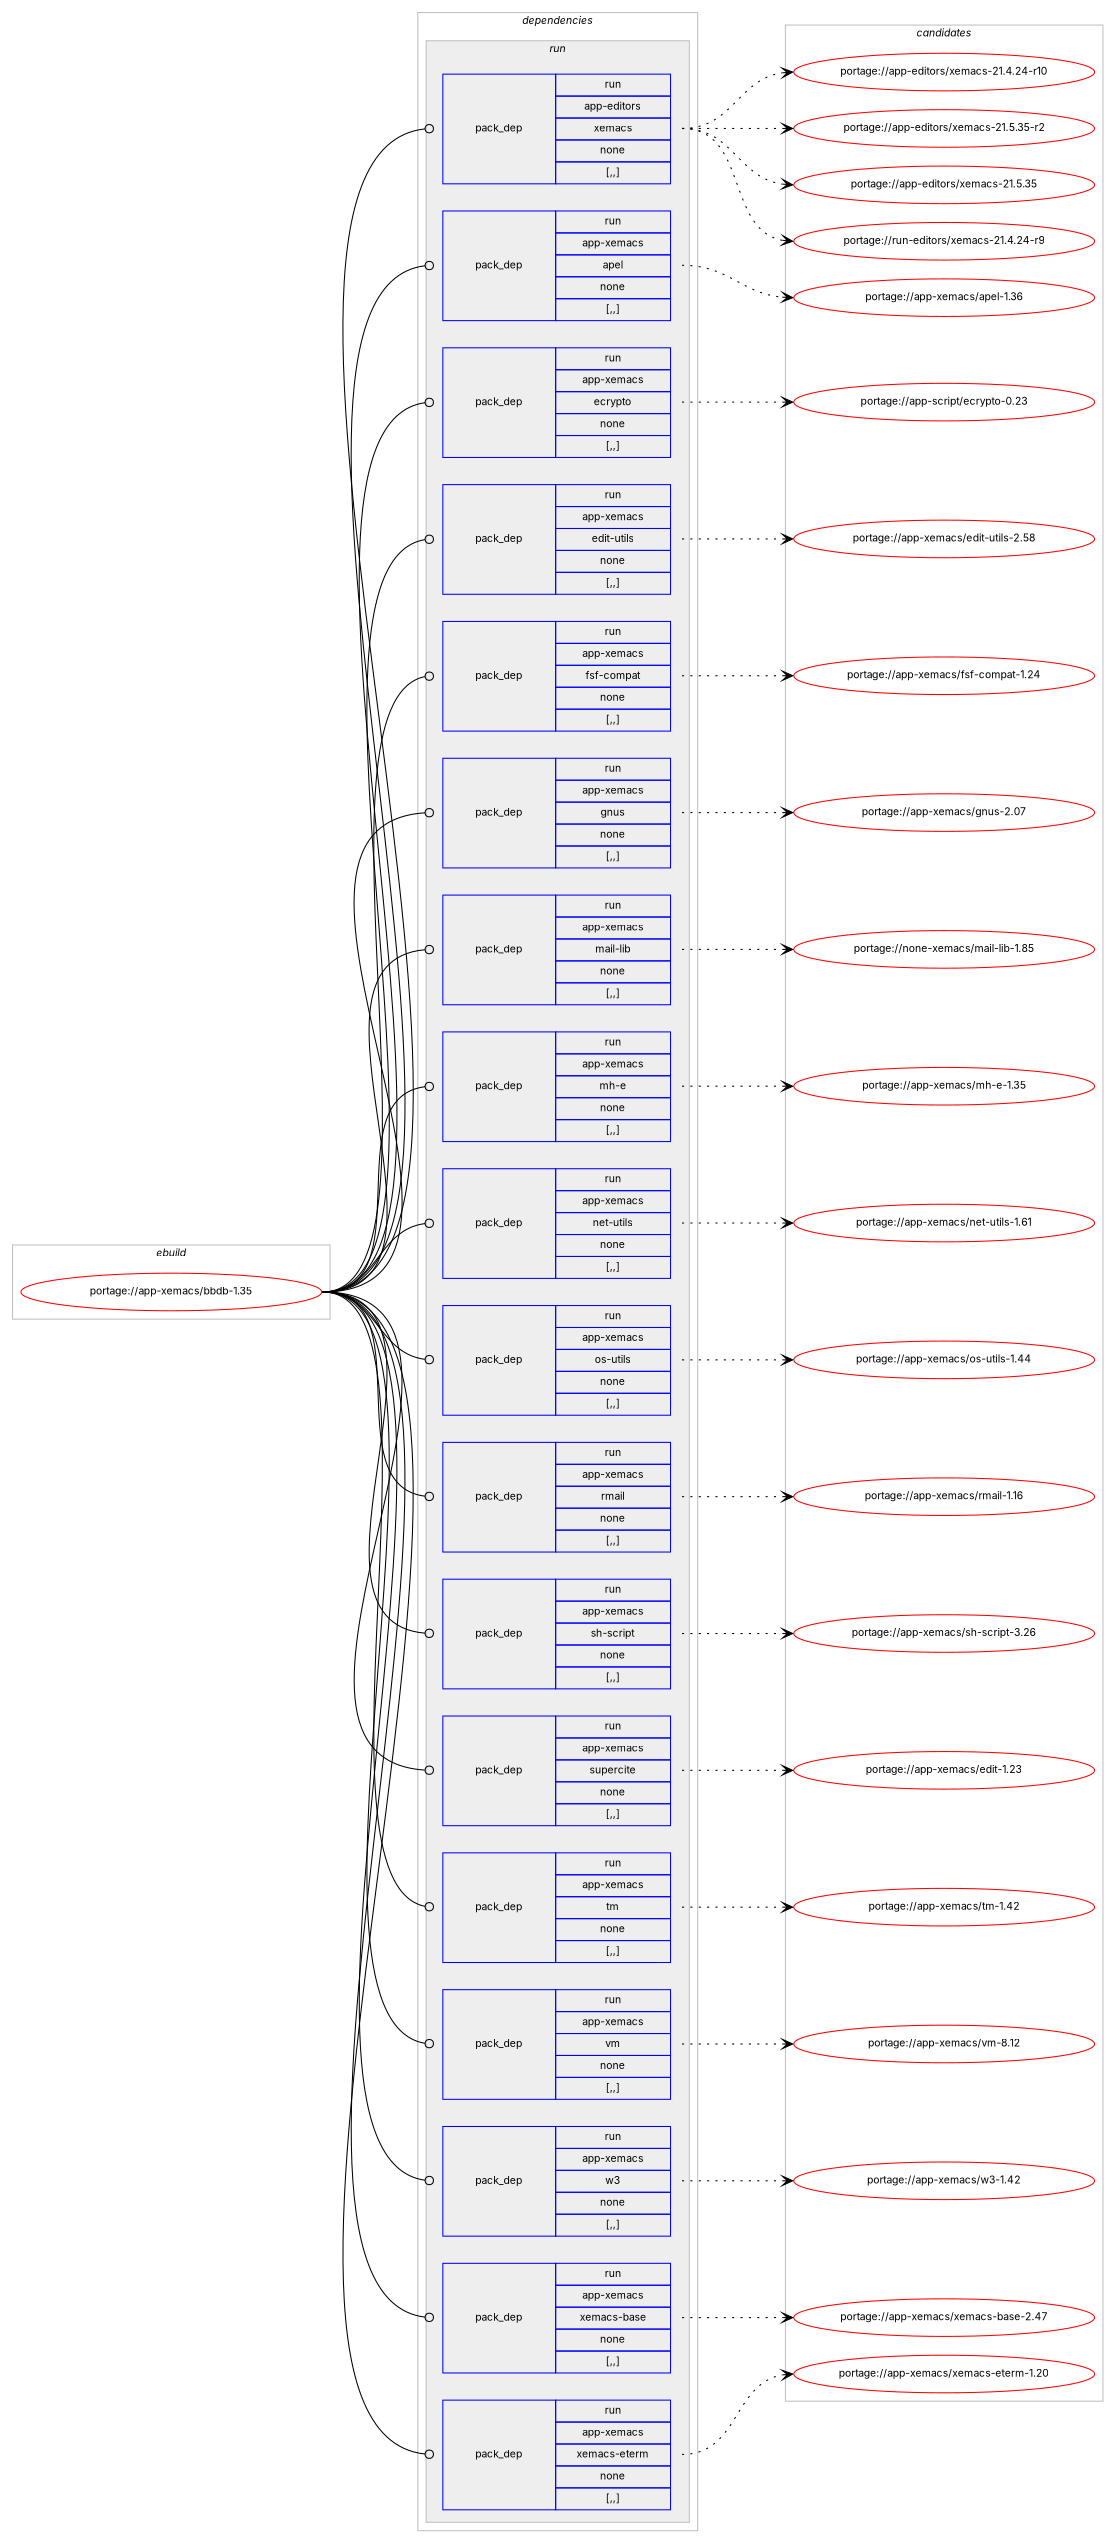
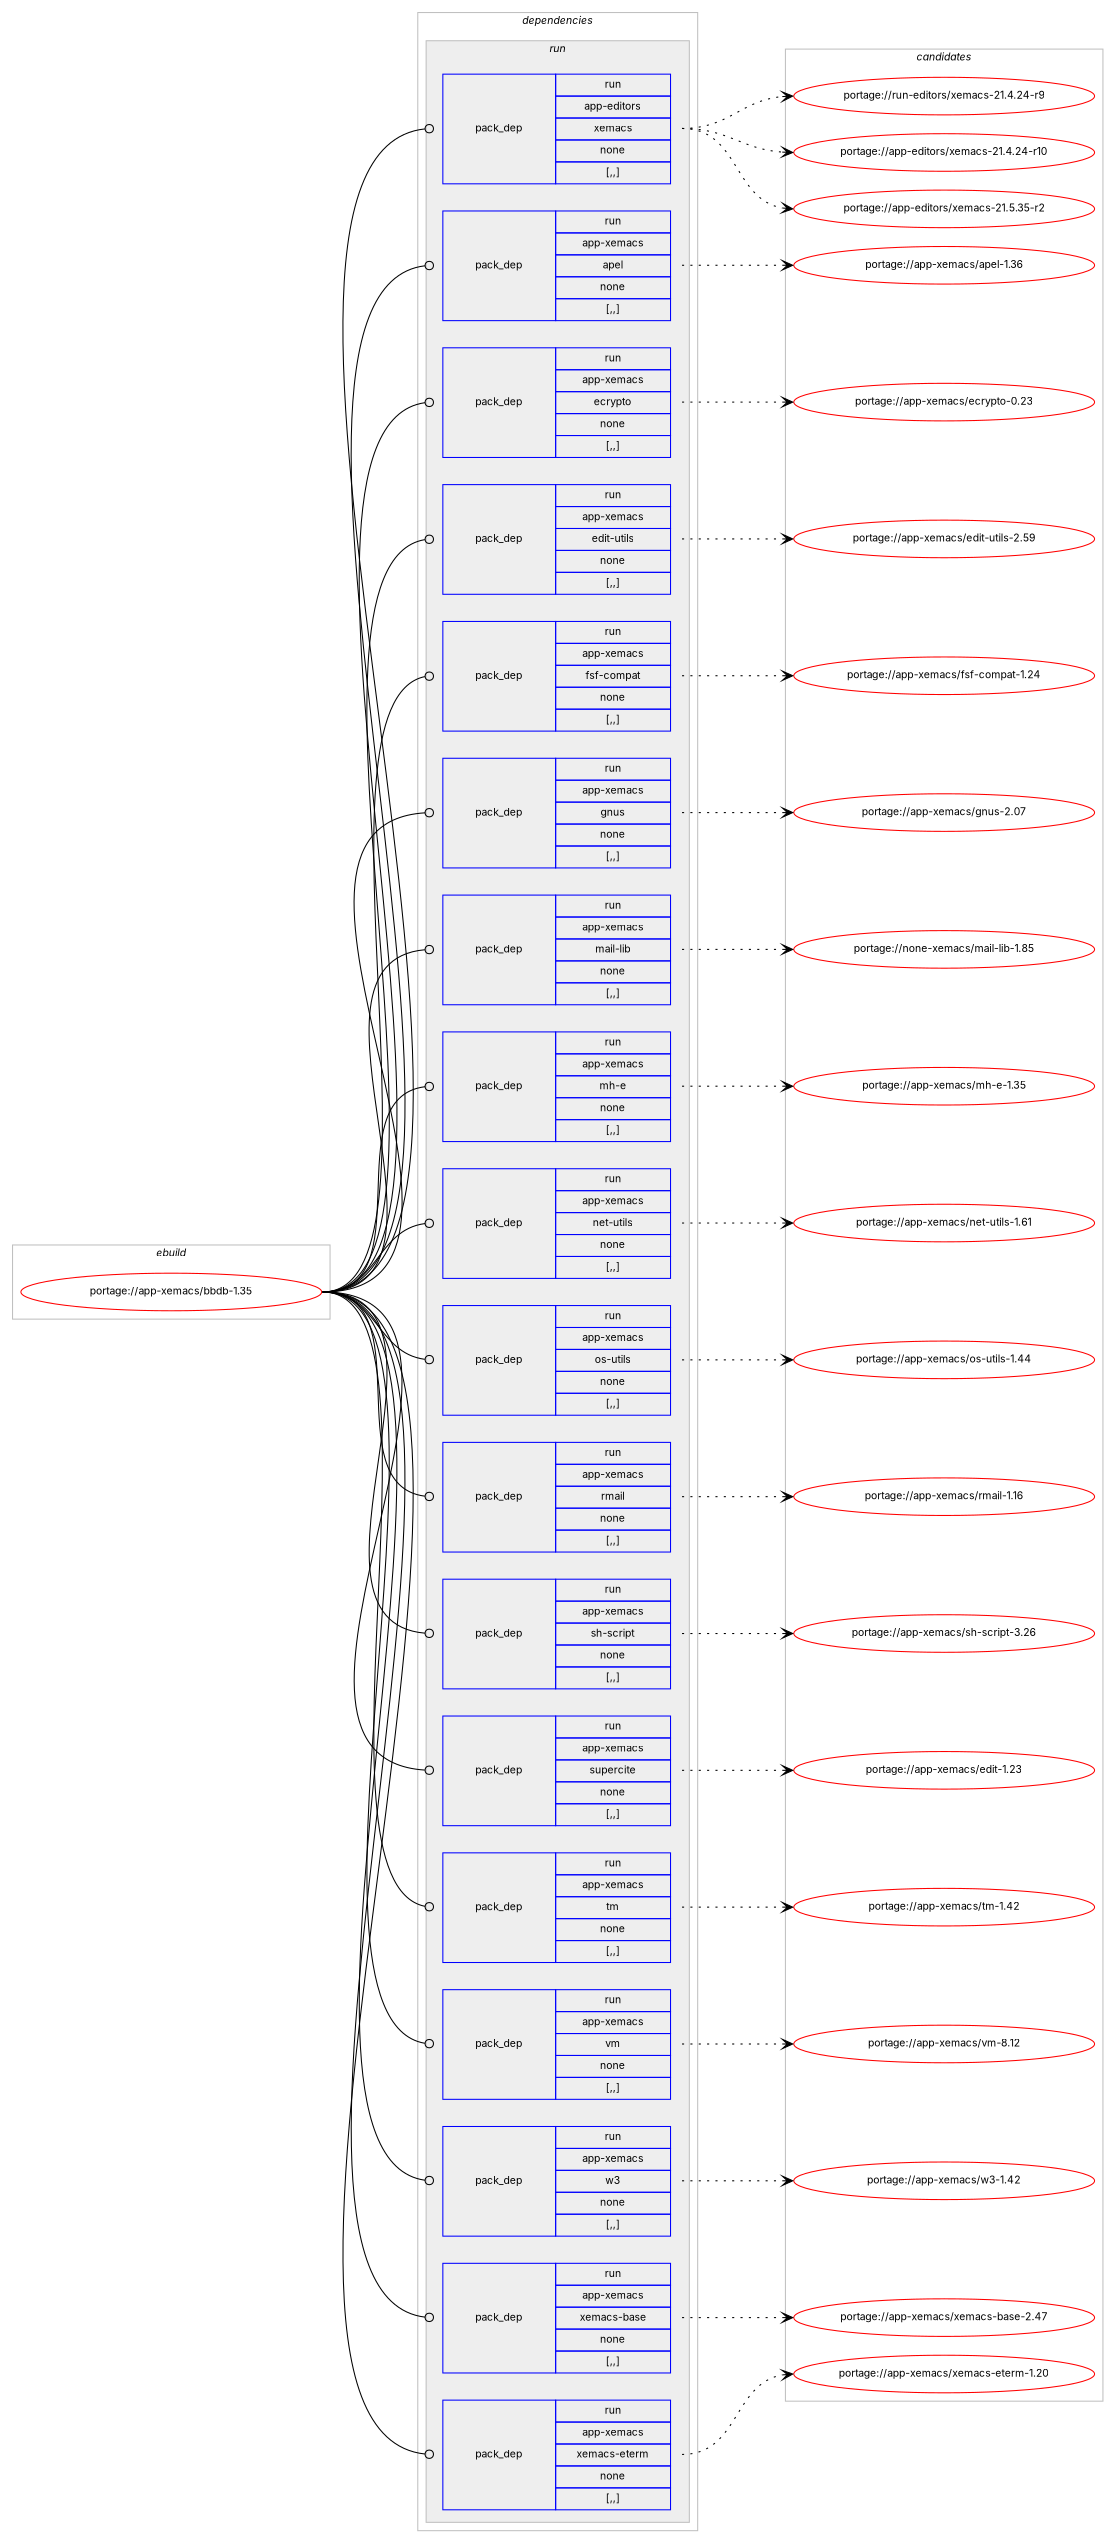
node "portage://app-editors/xemacs-21.5.35": removed
node "portage://app-script/ecrypto-0.23": label "portage://app-script/ecrypto-0.23" -> "portage://app-xemacs/ecrypto-0.23"
node "portage://app-xemacs/edit-utils-2.58": label "portage://app-xemacs/edit-utils-2.58" -> "portage://app-xemacs/edit-utils-2.59"
